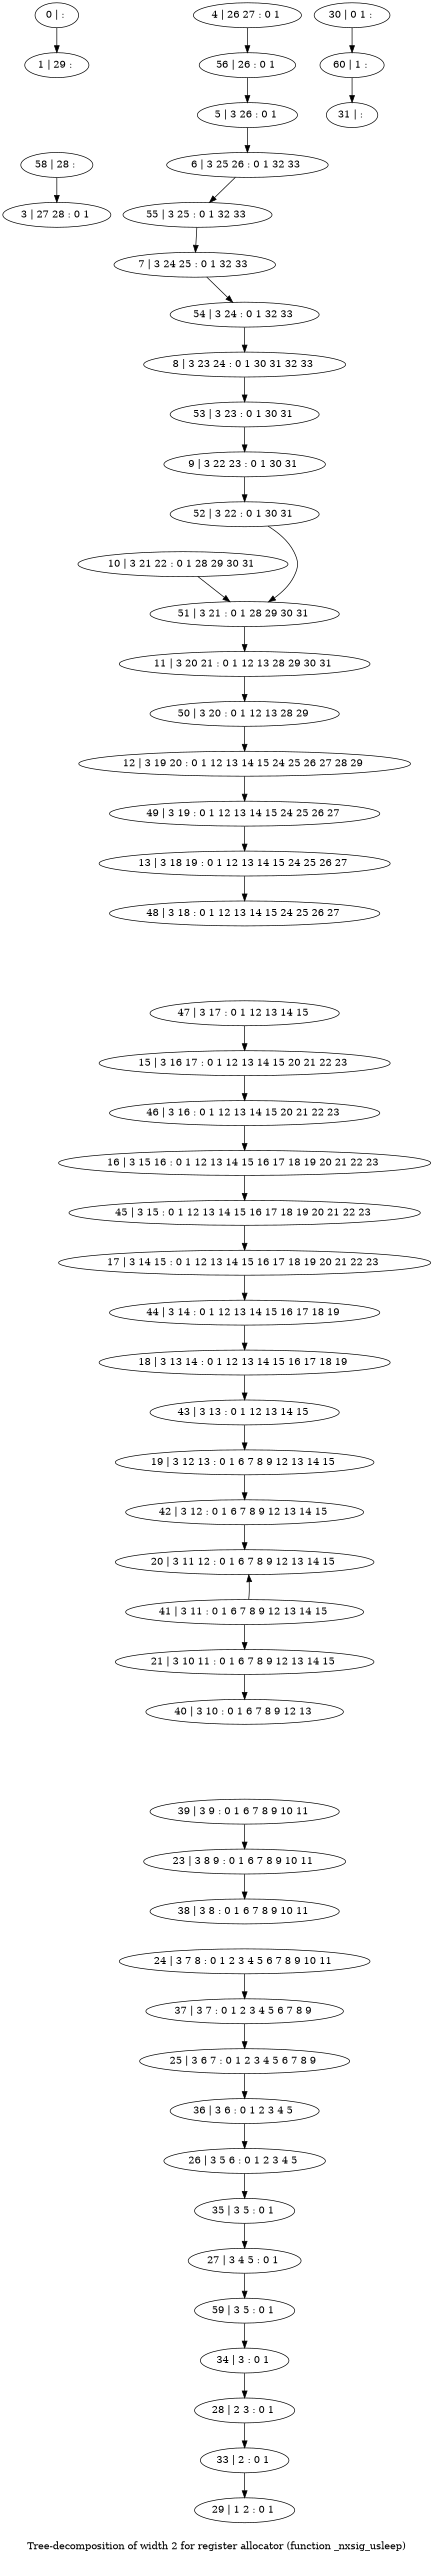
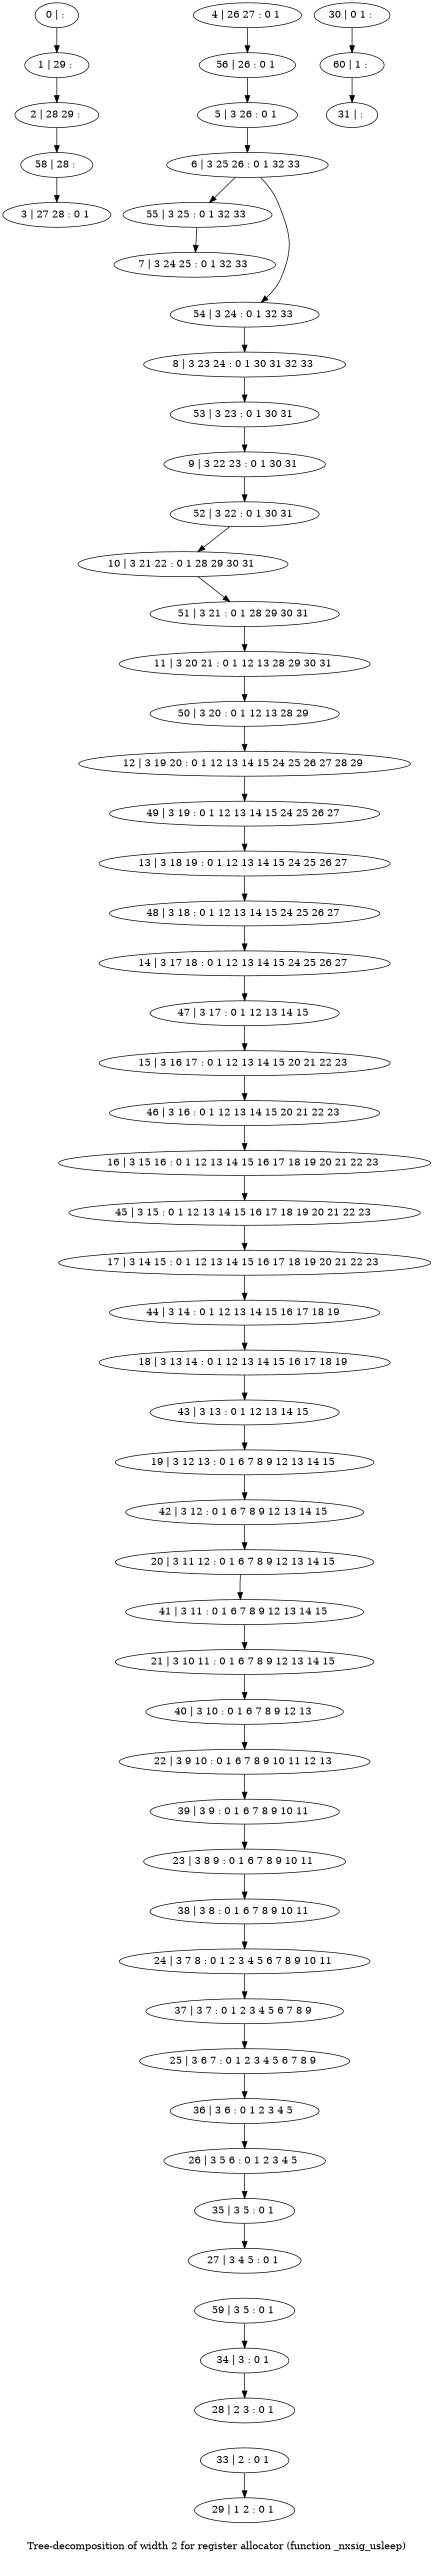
node "2 | 28 29 :": added
edge "7 | 3 24 25 : 0 1 32 33" -> "54 | 3 24 : 0 1 32 33": now "6 | 3 25 26 : 0 1 32 33" -> "54 | 3 24 : 0 1 32 33"
edge "52 | 3 22 : 0 1 30 31" -> "51 | 3 21 : 0 1 28 29 30 31": now "52 | 3 22 : 0 1 30 31" -> "10 | 3 21 22 : 0 1 28 29 30 31"
node "14 | 3 17 18 : 0 1 12 13 14 15 24 25 26 27": added
edge "41 | 3 11 : 0 1 6 7 8 9 12 13 14 15" -> "20 | 3 11 12 : 0 1 6 7 8 9 12 13 14 15": reversed
node "22 | 3 9 10 : 0 1 6 7 8 9 10 11 12 13": added
edge "38 | 3 8 : 0 1 6 7 8 9 10 11" -> "24 | 3 7 8 : 0 1 2 3 4 5 6 7 8 9 10 11": added
edge "27 | 3 4 5 : 0 1" -> "59 | 3 5 : 0 1": removed
edge "28 | 2 3 : 0 1" -> "33 | 2 : 0 1": removed
